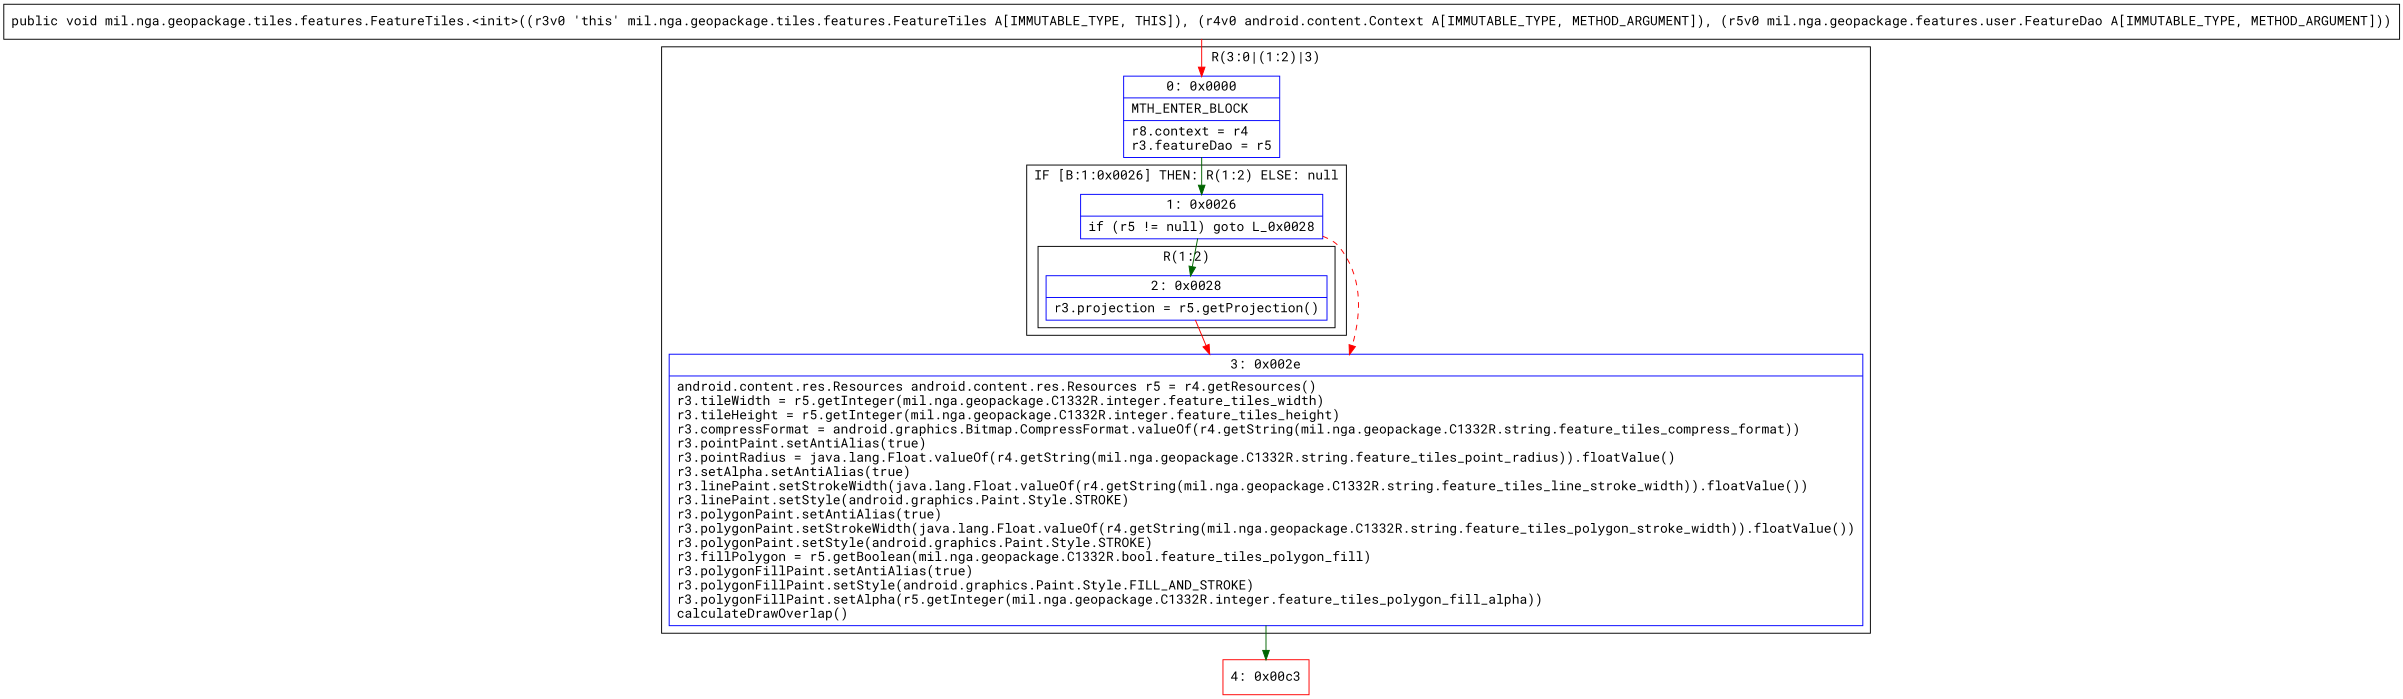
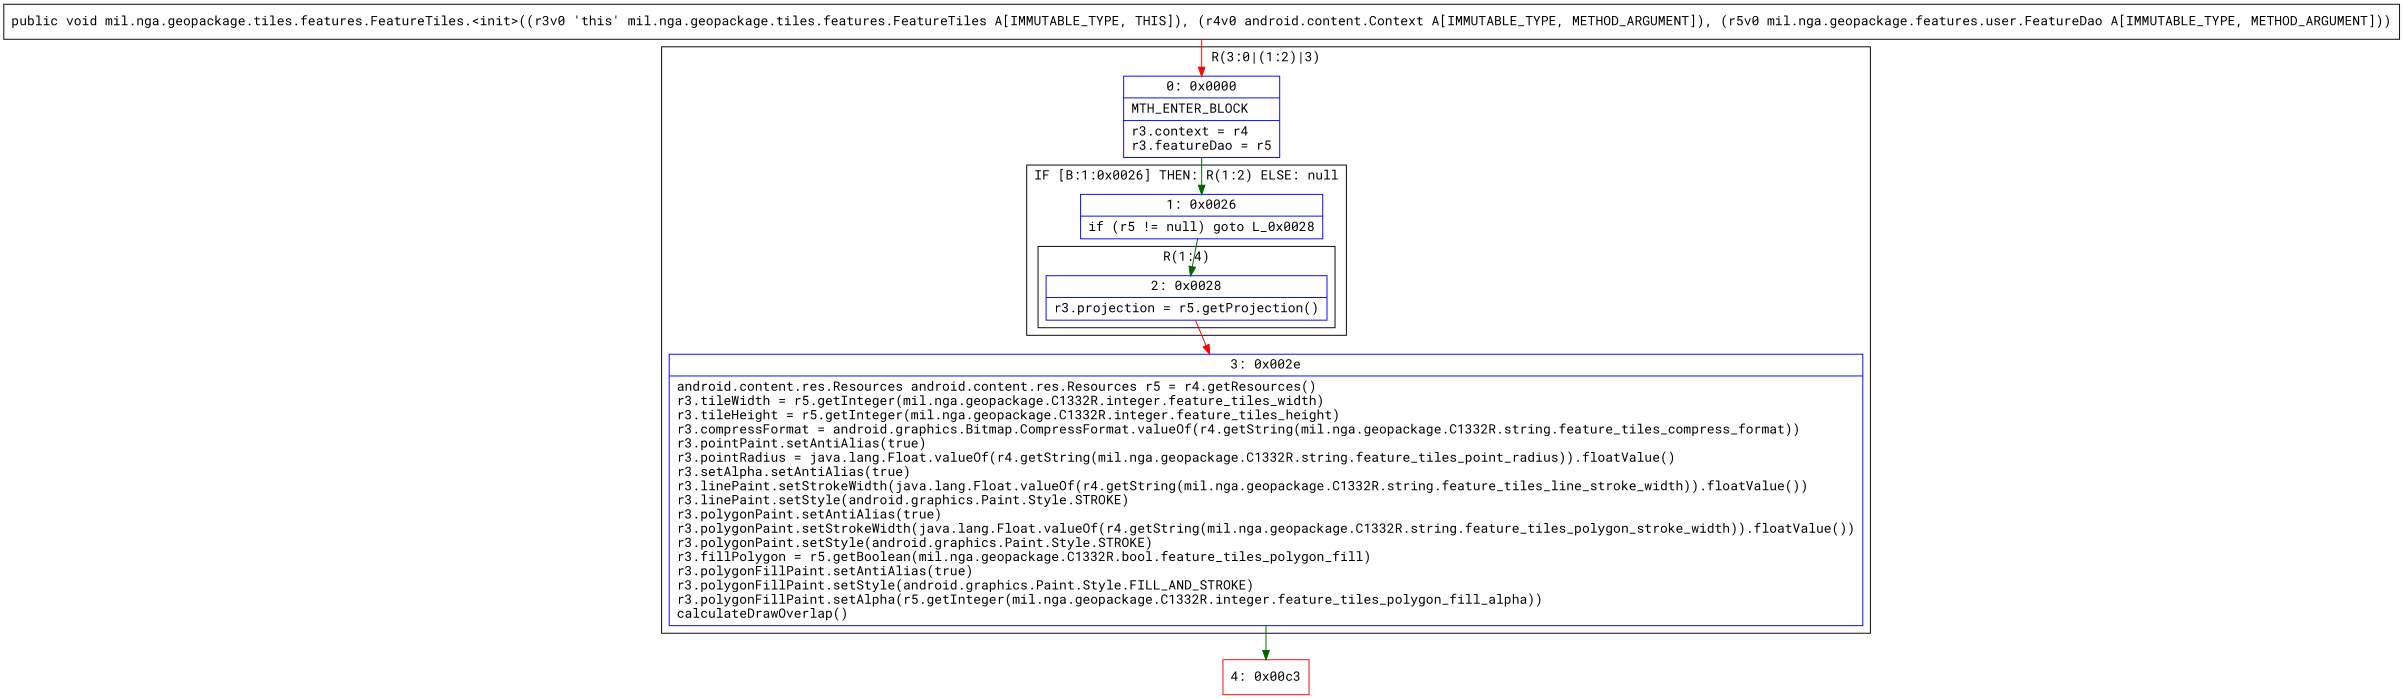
node "0: 0x0000": text "r8.context = r4" -> "r3.context = r4"
cluster "R(1:2)": label "R(1:2)" -> "R(1:4)"
edge "1: 0x0026" -> "3: 0x002e": removed
